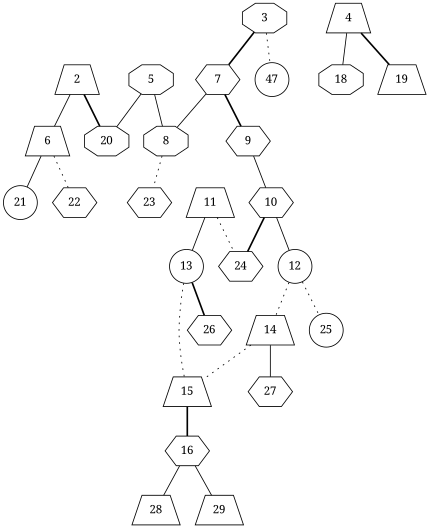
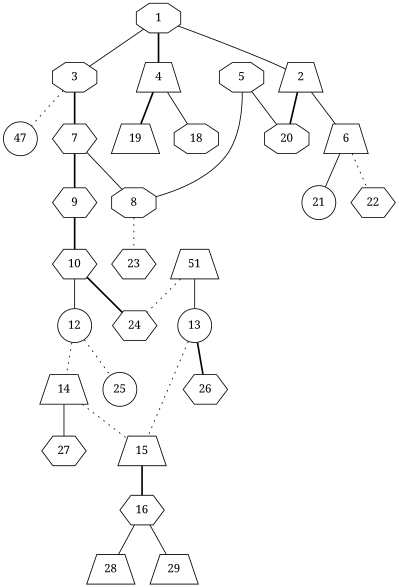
node "1": added
edge "9" -- "10": style solid -> bold
node "11": label "11" -> "51"
